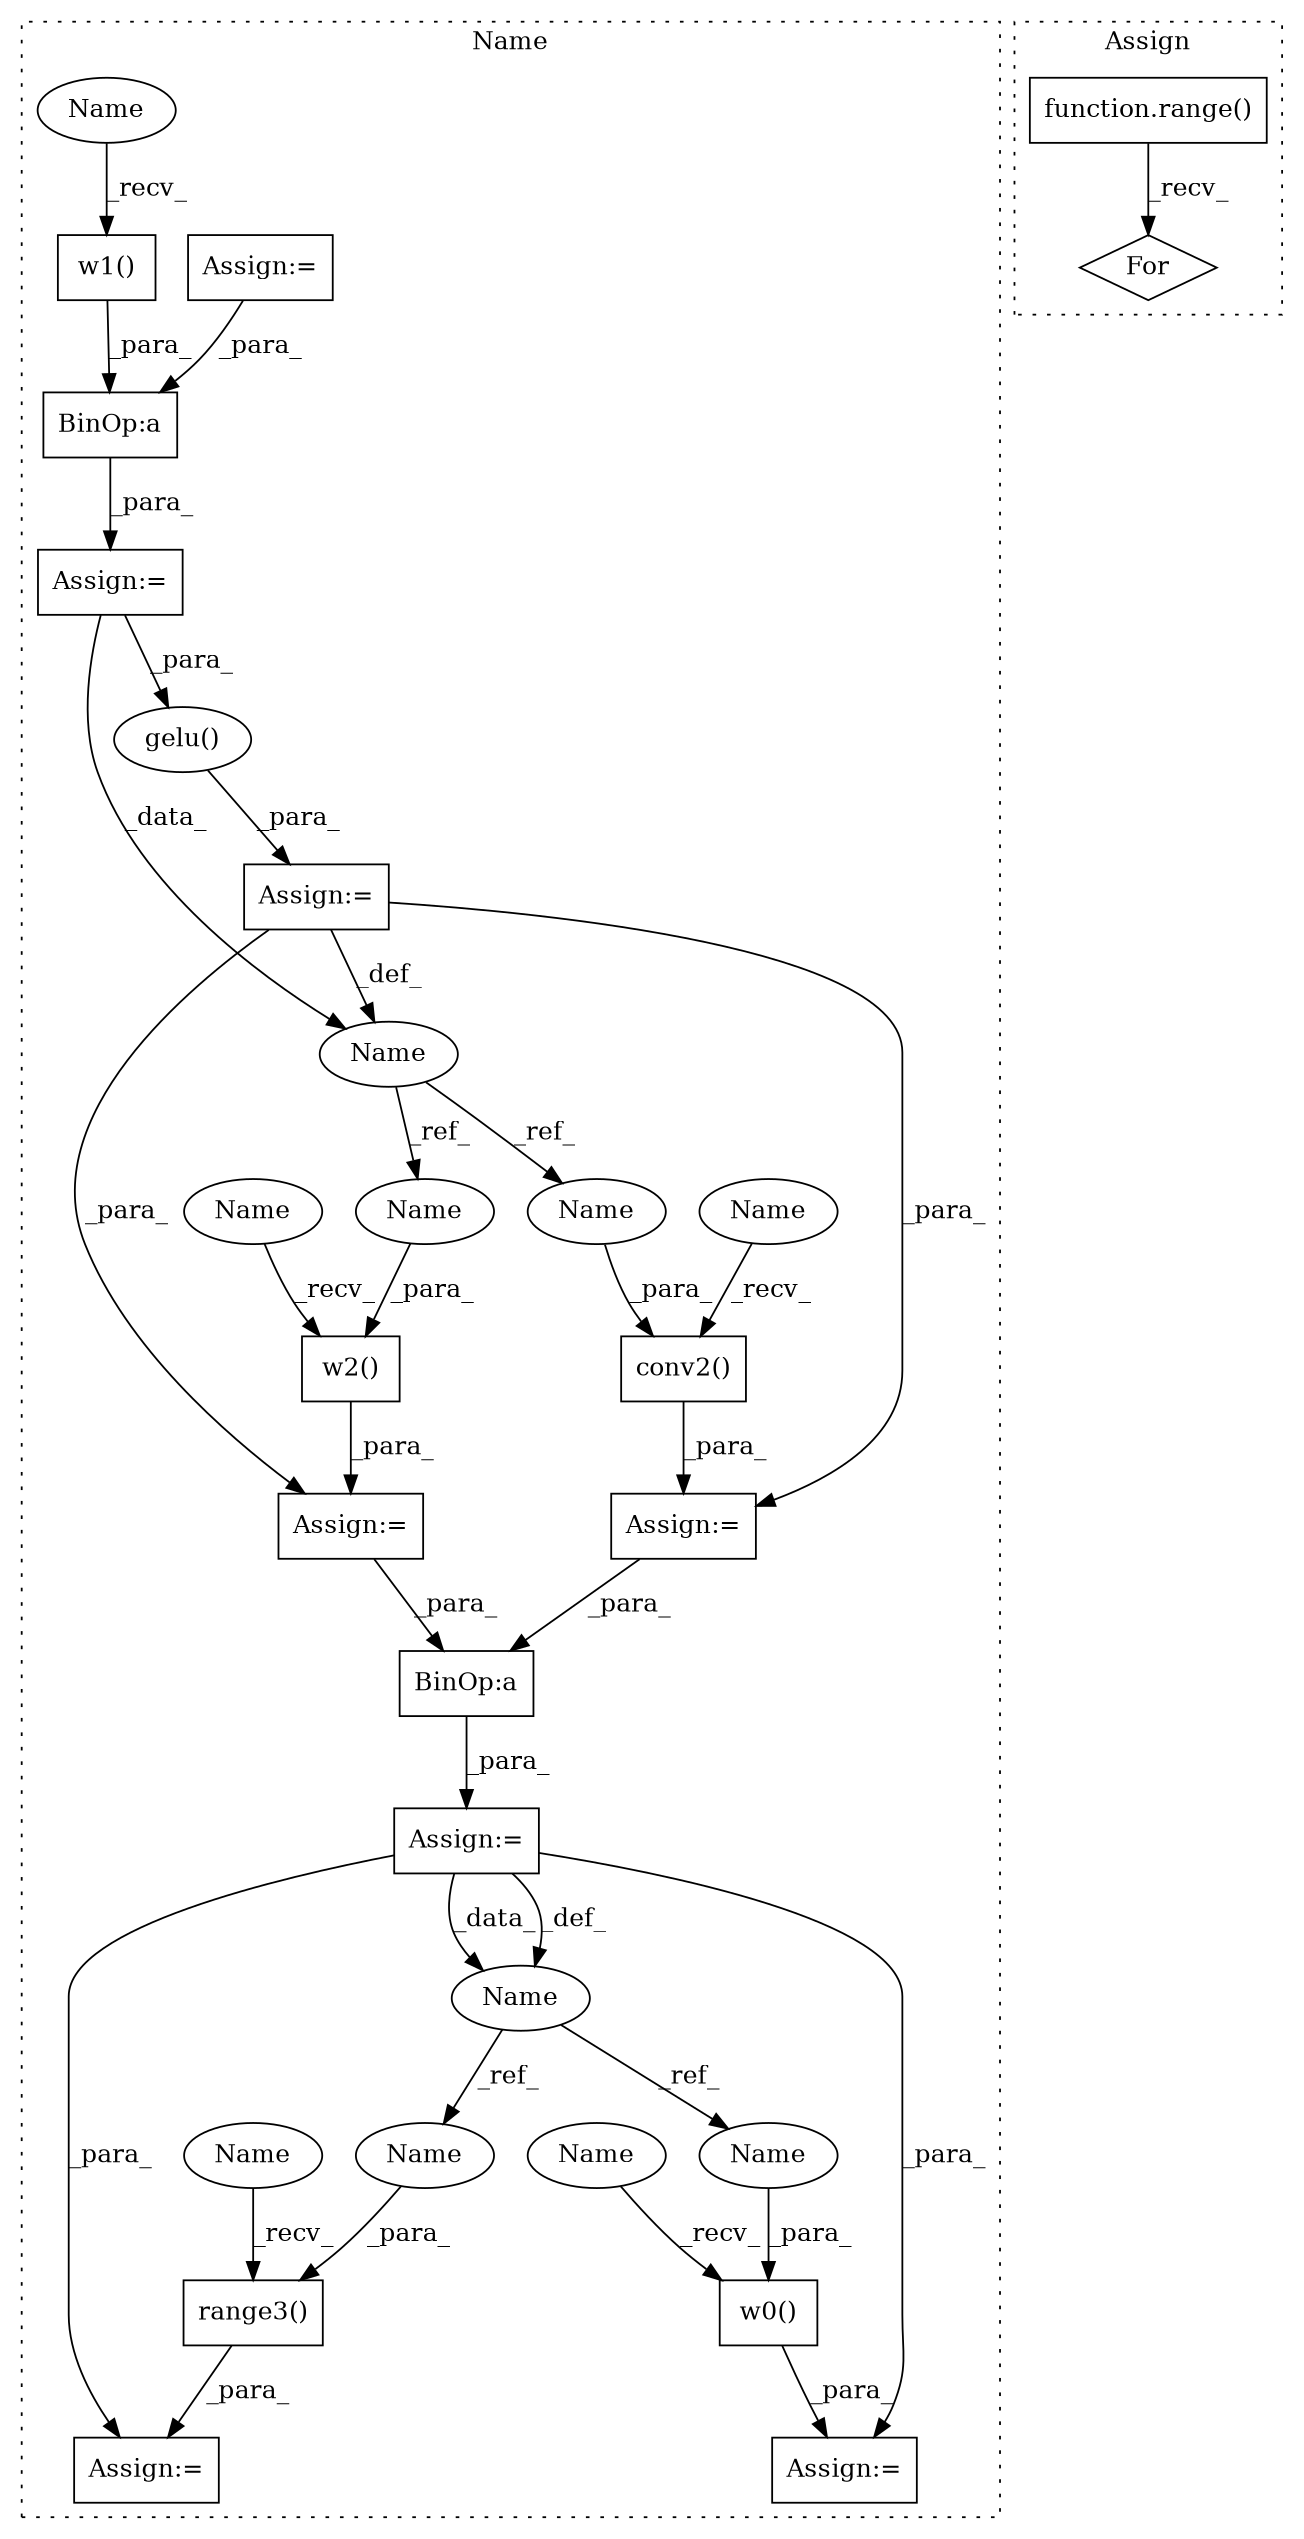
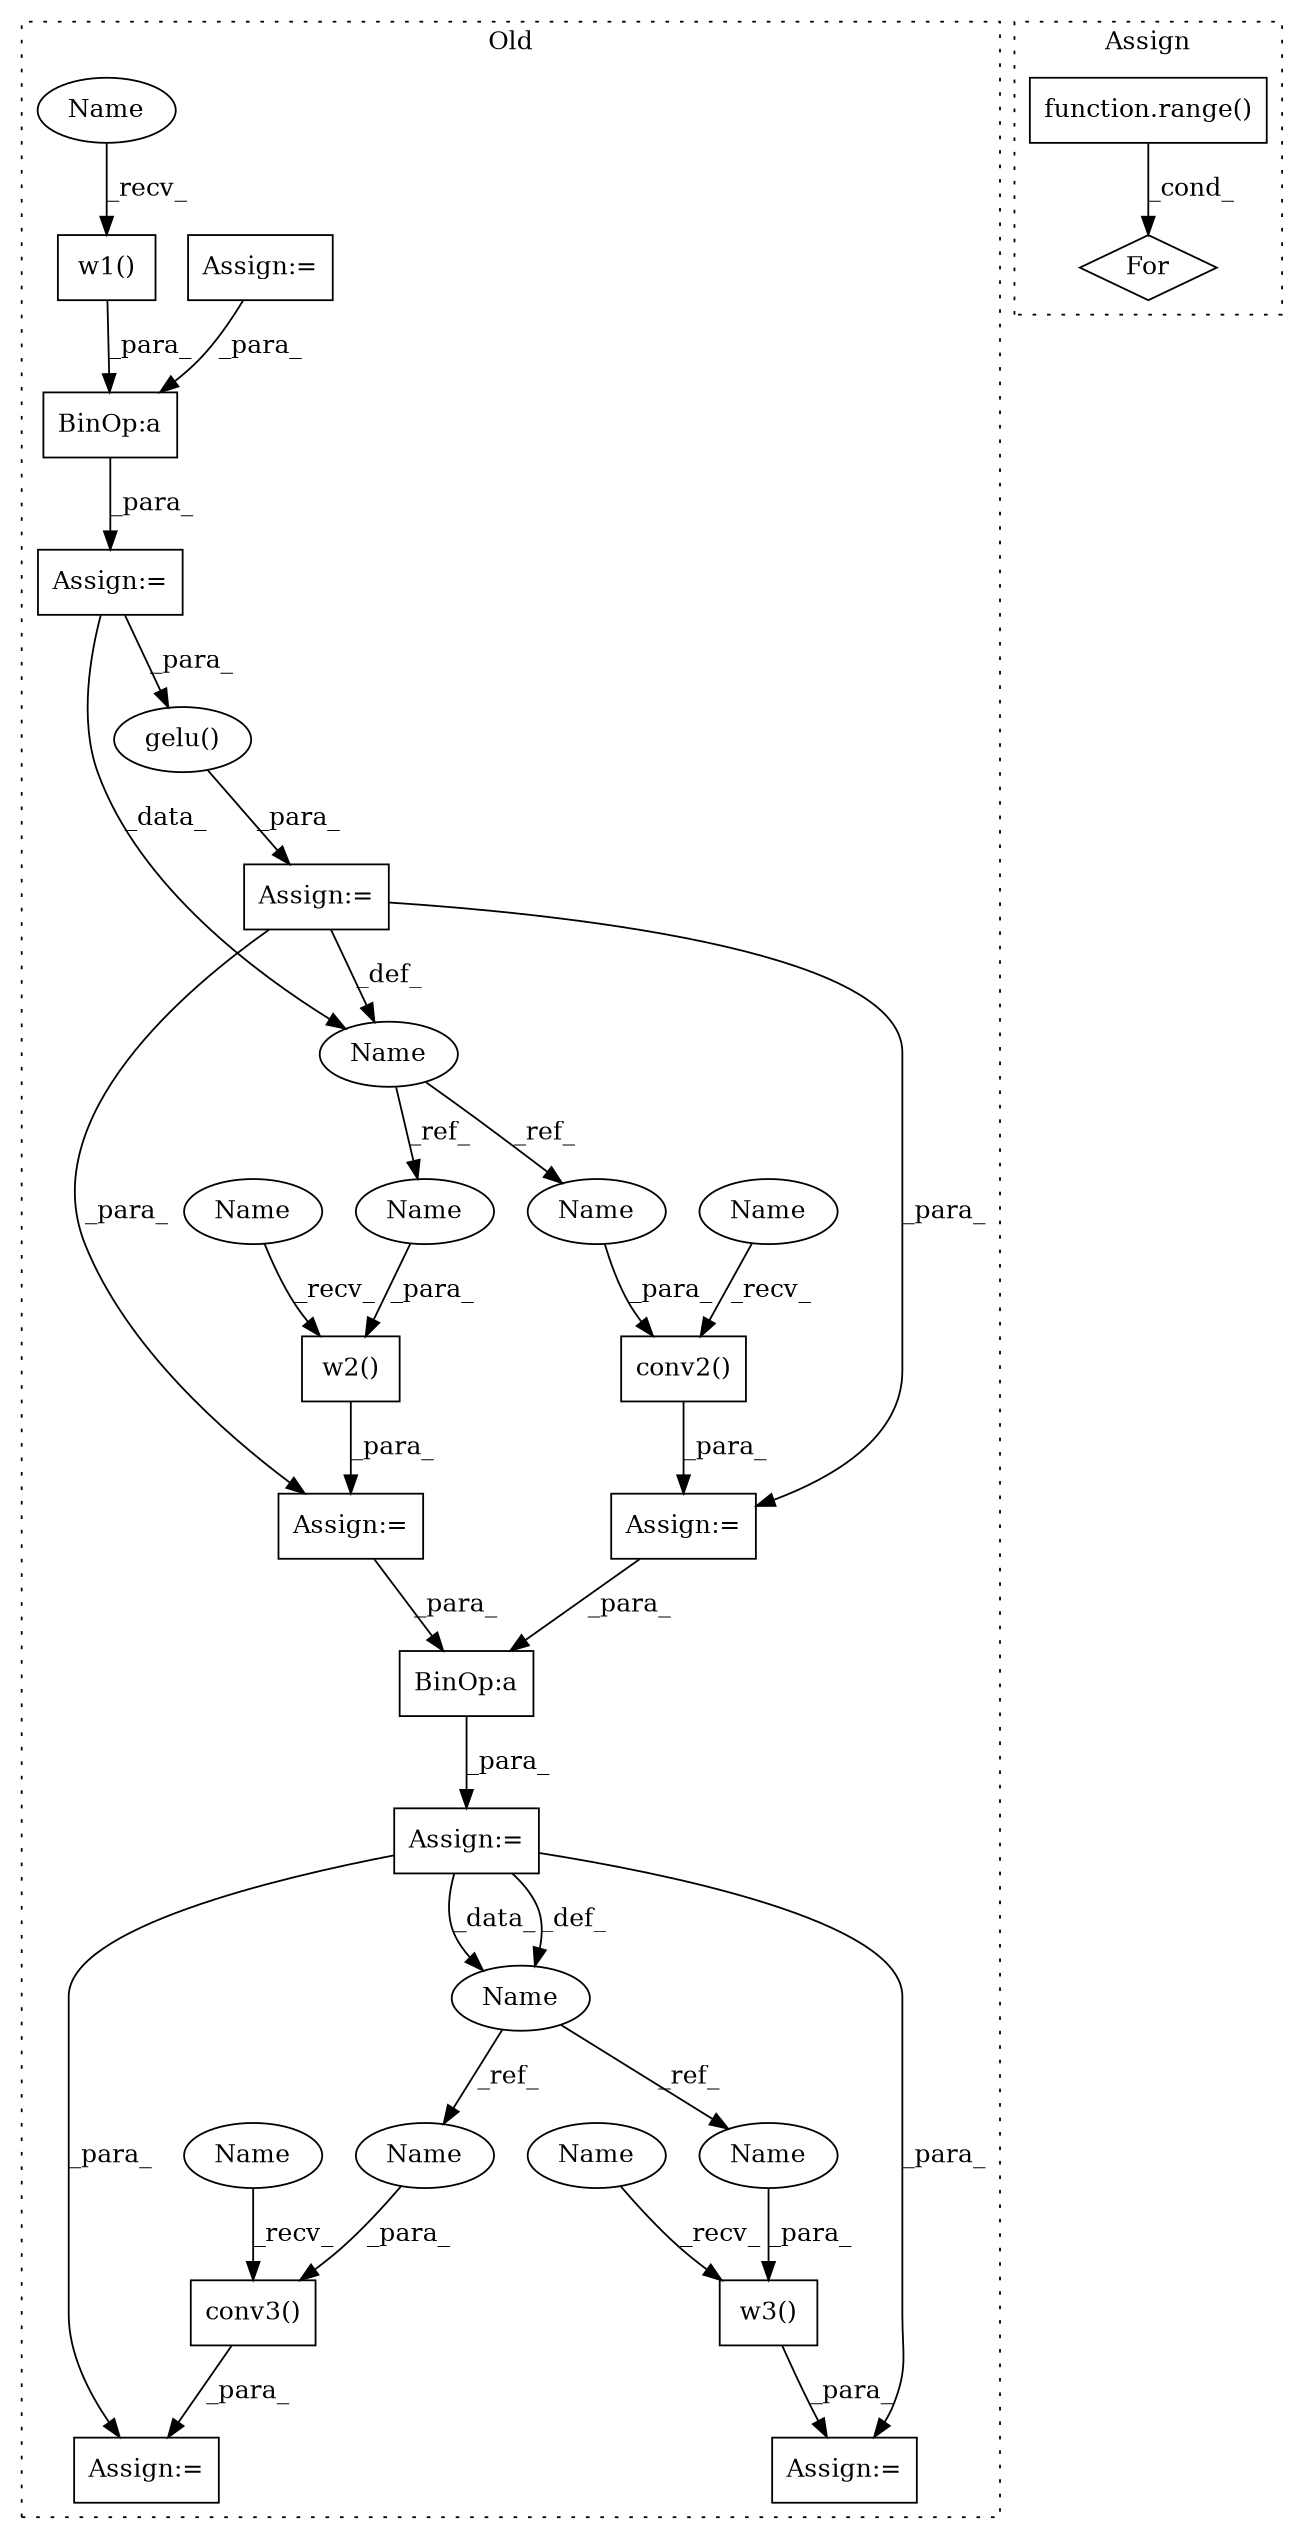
cluster "Name": label "Name" -> "Old"
edge "function.range()" -> "For": label "_recv_" -> "_cond_"
node "range3()": label "range3()" -> "conv3()"
node "w0()": label "w0()" -> "w3()"
